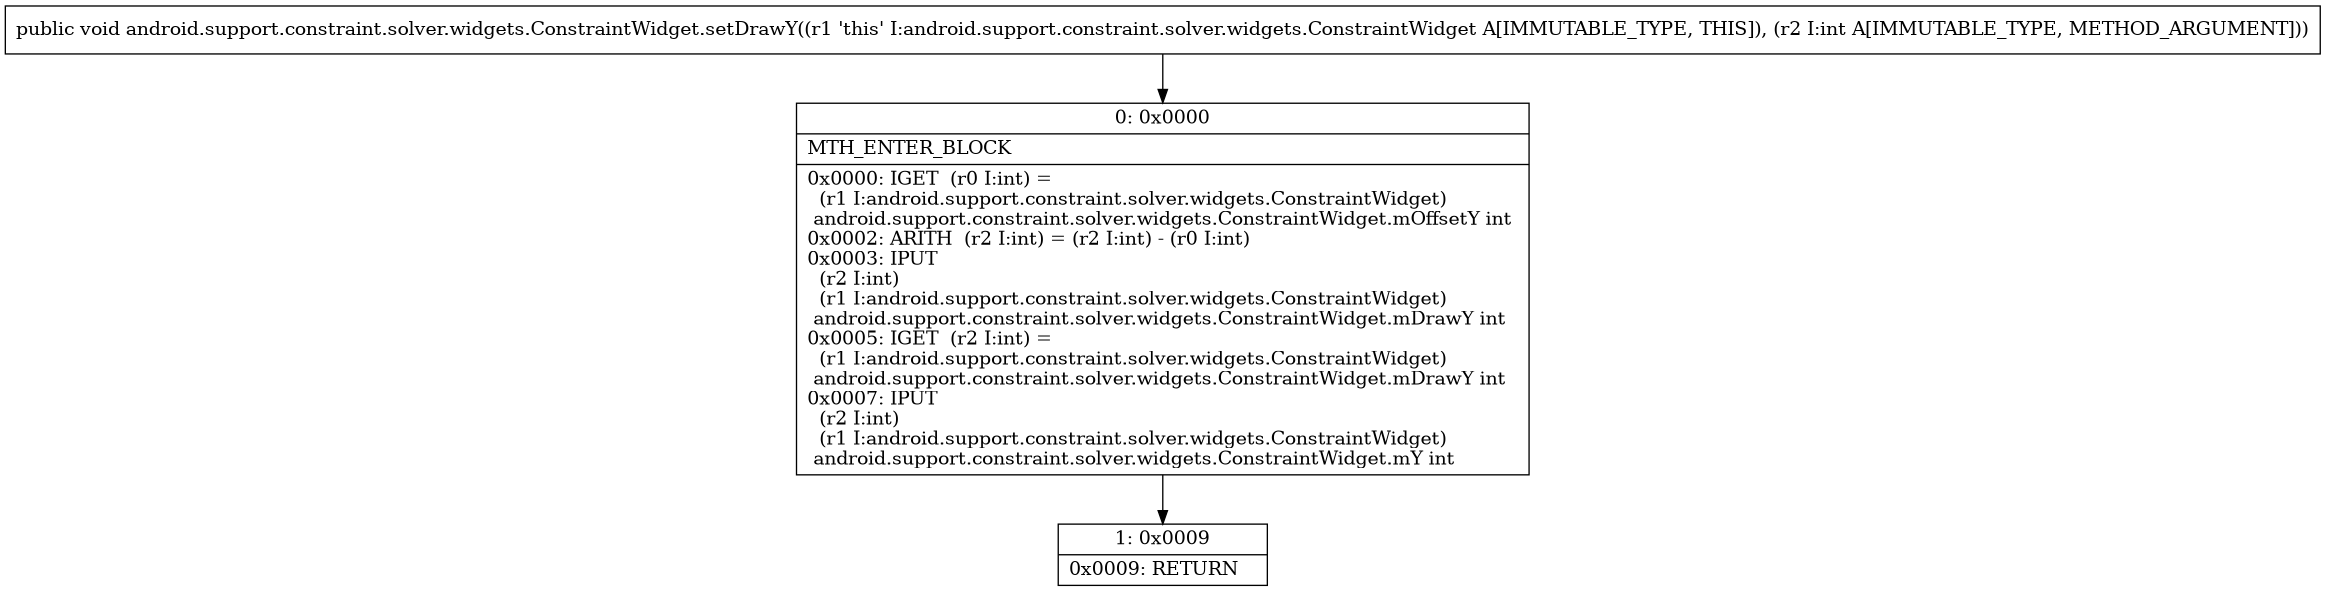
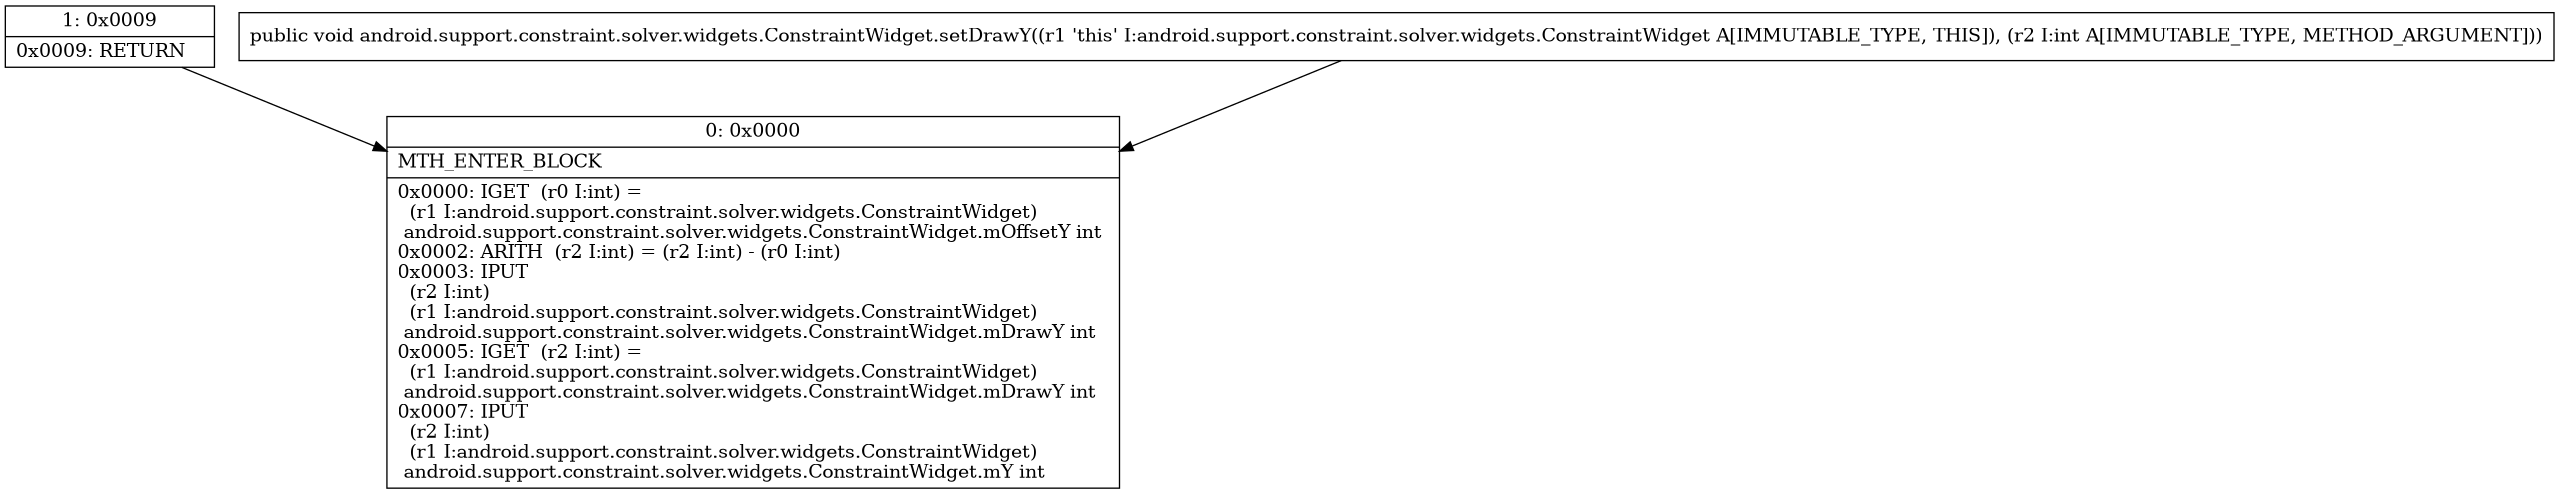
edge "0: 0x0000" -> "1: 0x0009": reversed
